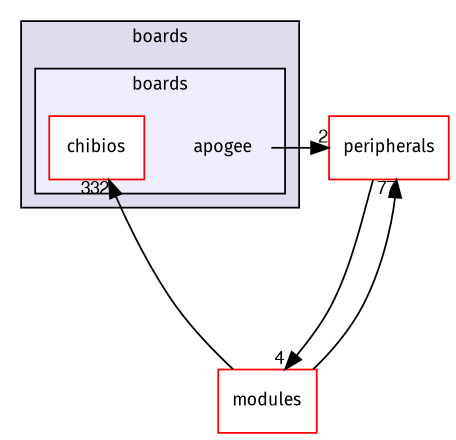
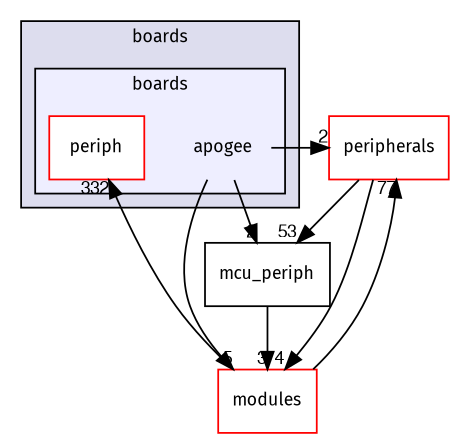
node "chibios": label "chibios" -> "periph"
edge "apogee" -> "modules": added
node "mcu_periph": added
